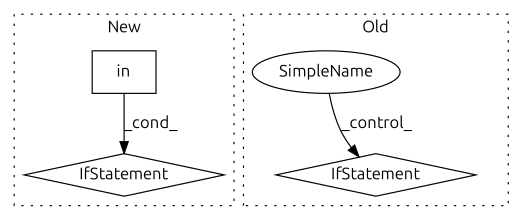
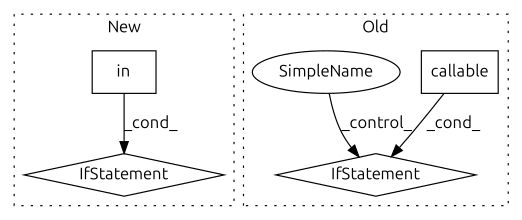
node "callable": added
